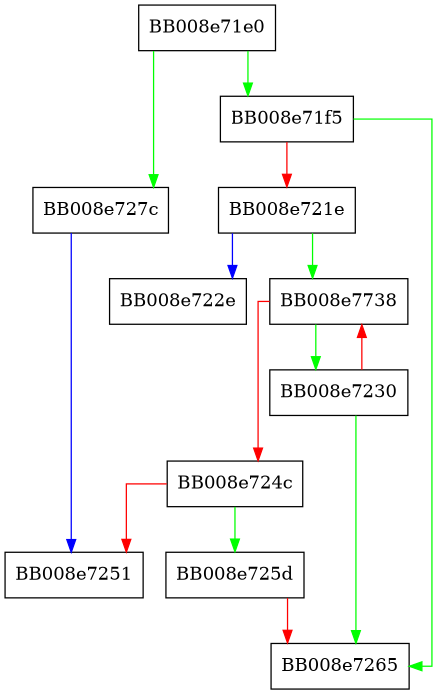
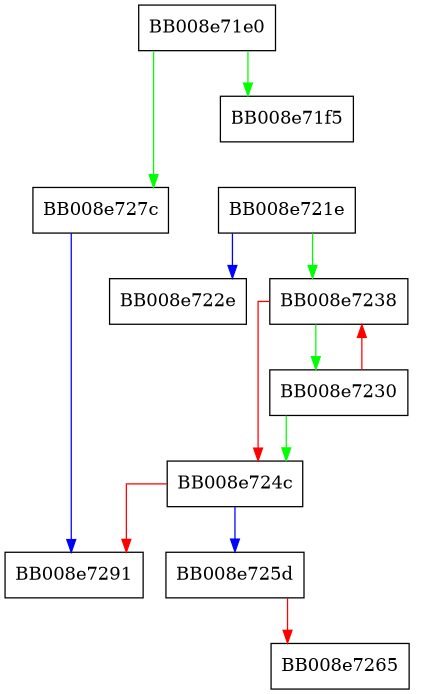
edge "BB008e71f5" -> "BB008e721e": removed
node "BB008e7738": label "BB008e7738" -> "BB008e7238"
edge "BB008e71f5" -> "BB008e7265": removed
edge "BB008e724c" -> "BB008e725d": color green -> blue
edge "BB008e7230" -> "BB008e7265": now "BB008e7230" -> "BB008e724c"
node "BB008e7251": label "BB008e7251" -> "BB008e7291"
